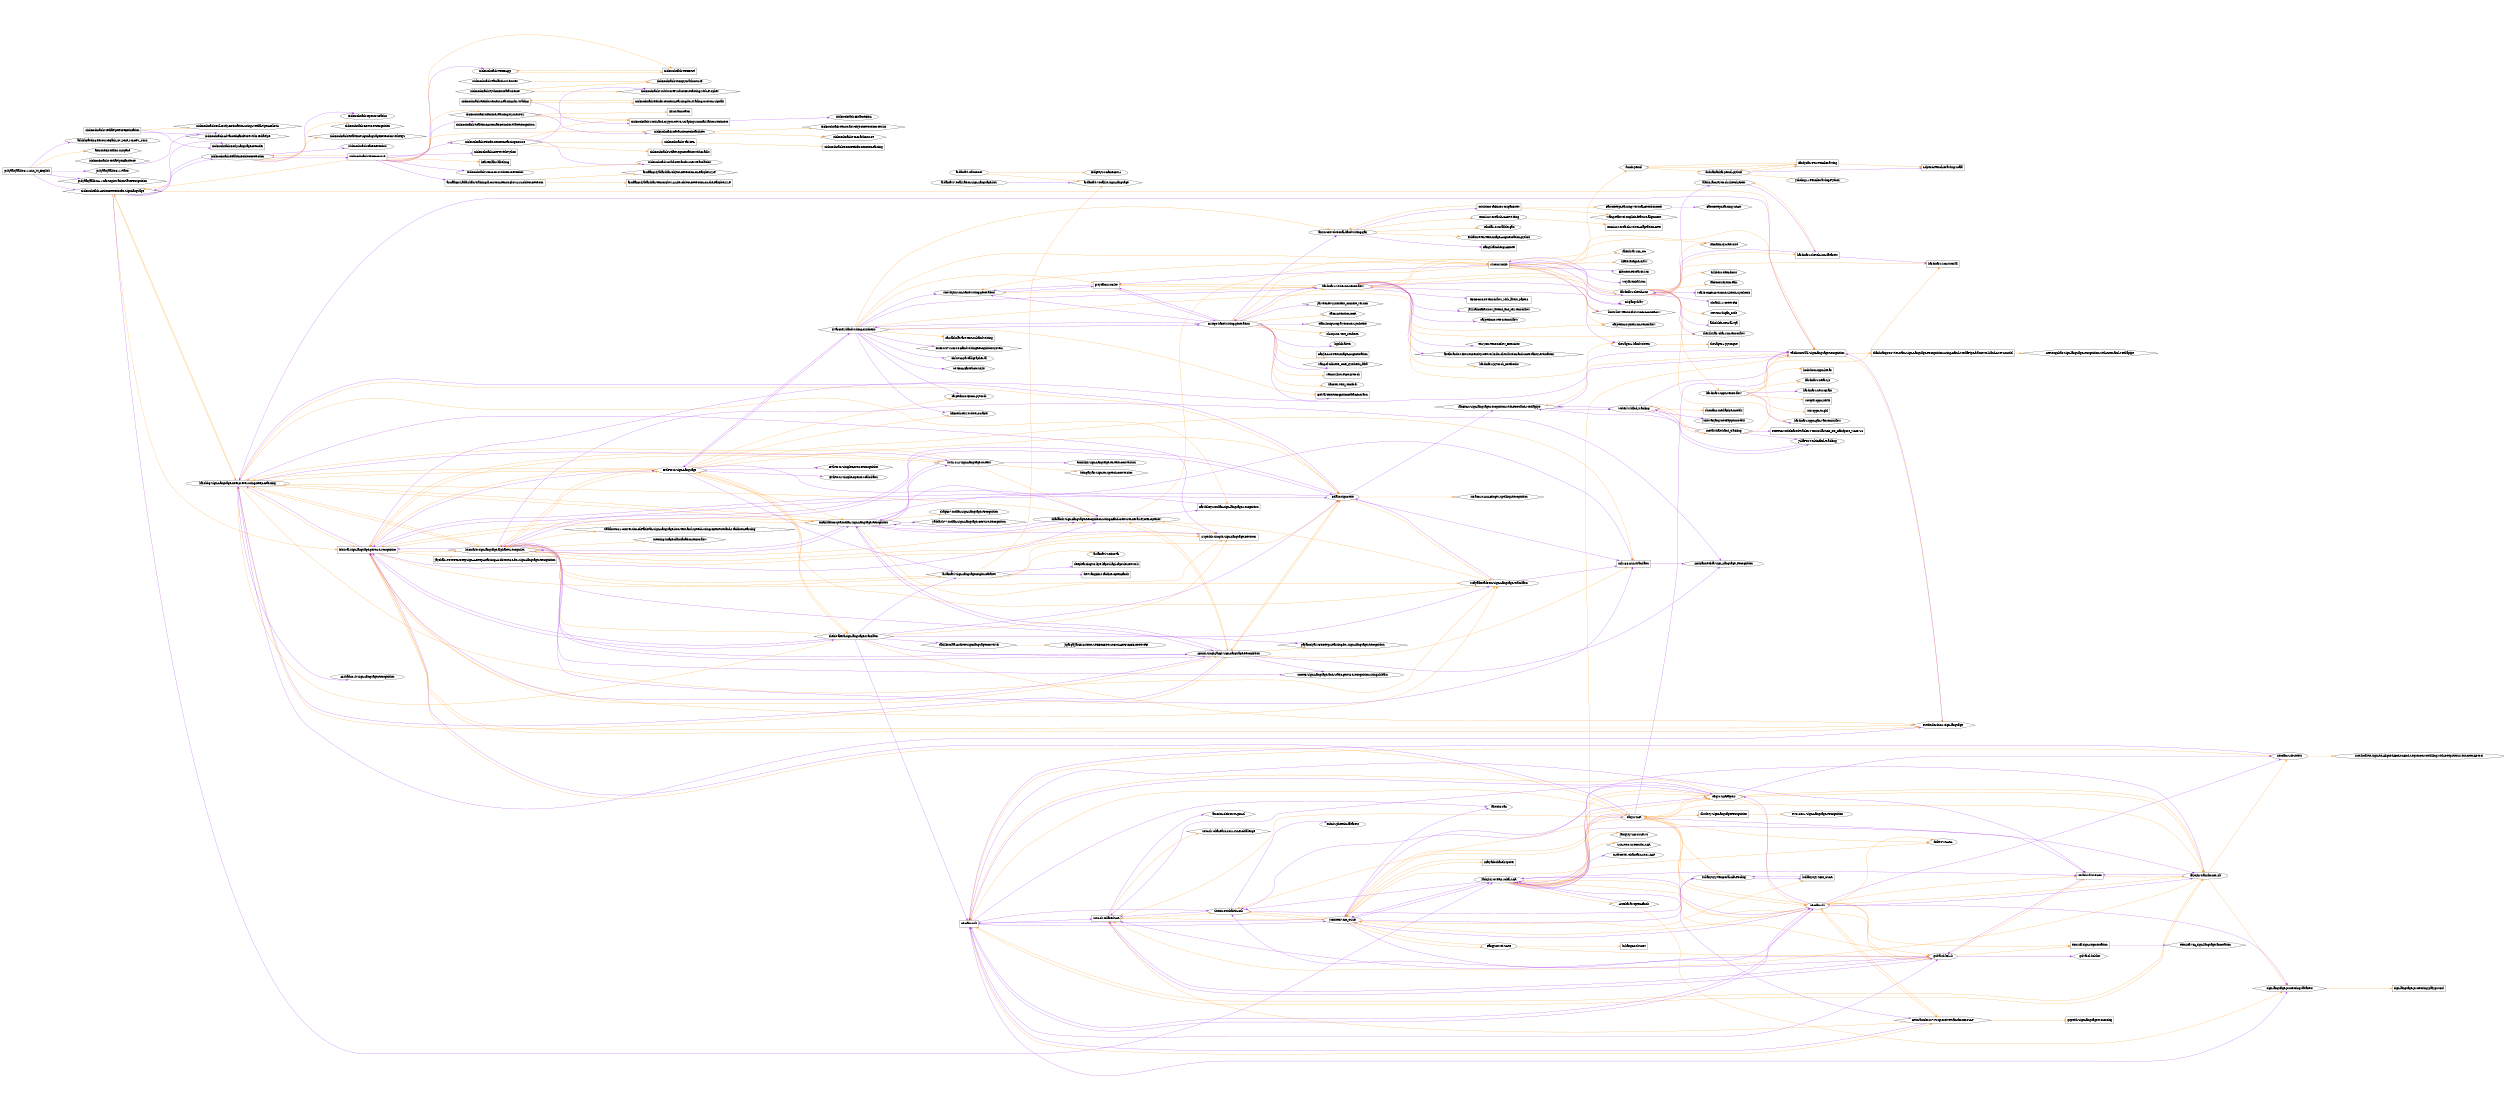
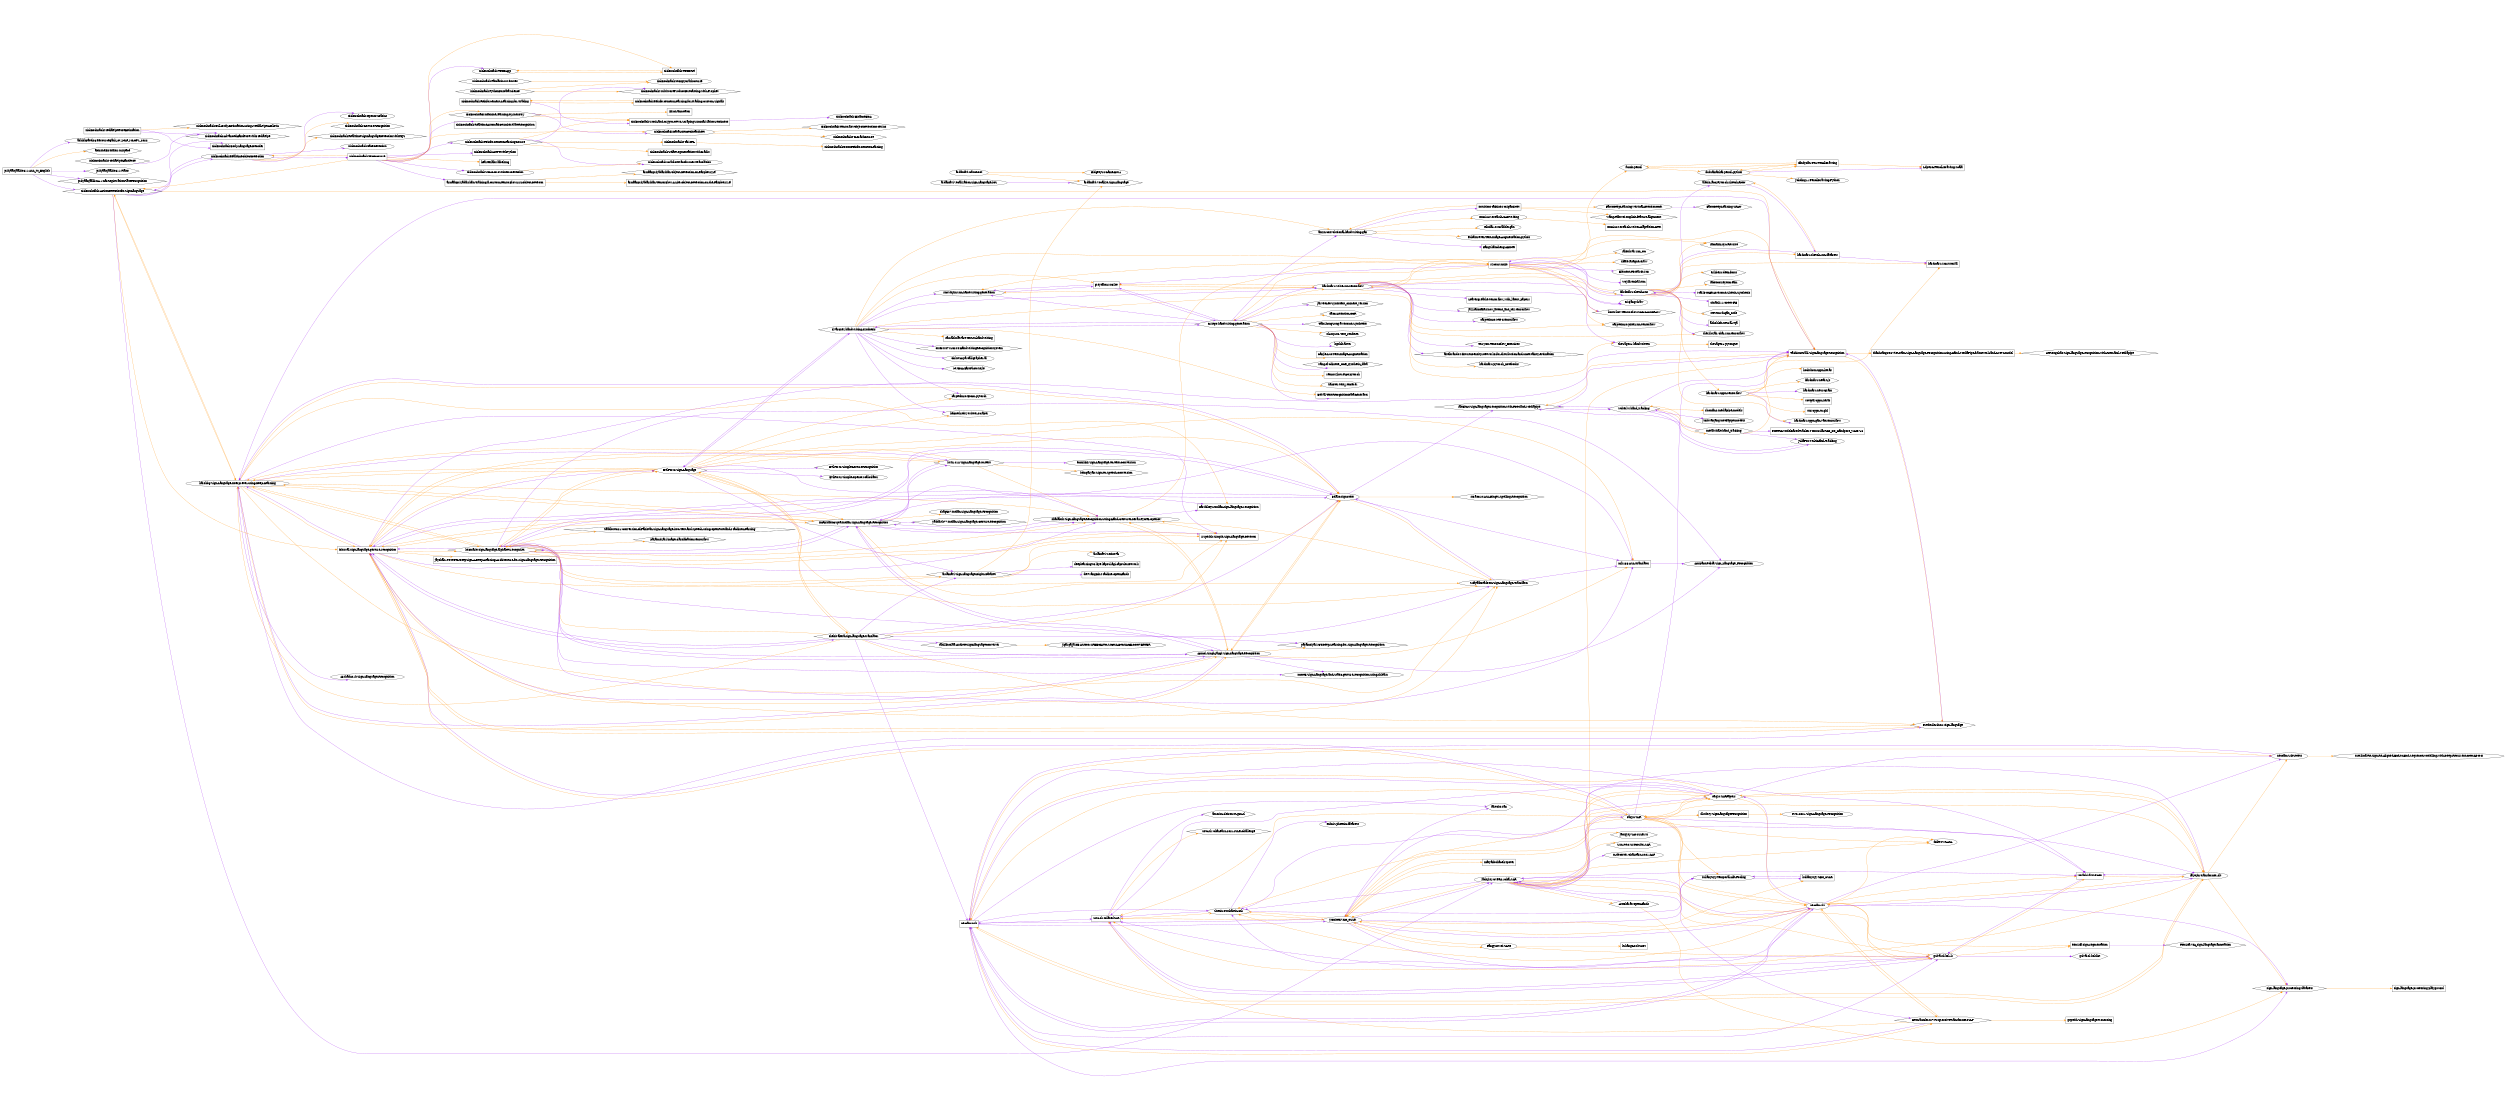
node "TFODCourse/tensorflow_with_latest_papers": label "TFODCourse/tensorflow_with_latest_papers" -> "LeavesBreathe/tensorflow_with_latest_papers"
node "xuetsing/image-classification-tensorflow": label "xuetsing/image-classification-tensorflow" -> "payamsiyari/image-classification-tensorflow"
node "jigargajjar55/AUDIO-SPEECH-TO-SIGN-LANGUAGE-CNNMRF": label "jigargajjar55/AUDIO-SPEECH-TO-SIGN-LANGUAGE-CNNMRF" -> "jigargajjar55/AUDIO-SPEECH-TO-SIGN-LANGUAGE-CONVERTER"
edge "jackyjsy/CVPR21Chal-SLR" -> "ycmin95/VAC_CSLR": color purple -> darkorange
edge "neccam/slt" -> "zheniu/stochastic-cslr": added
